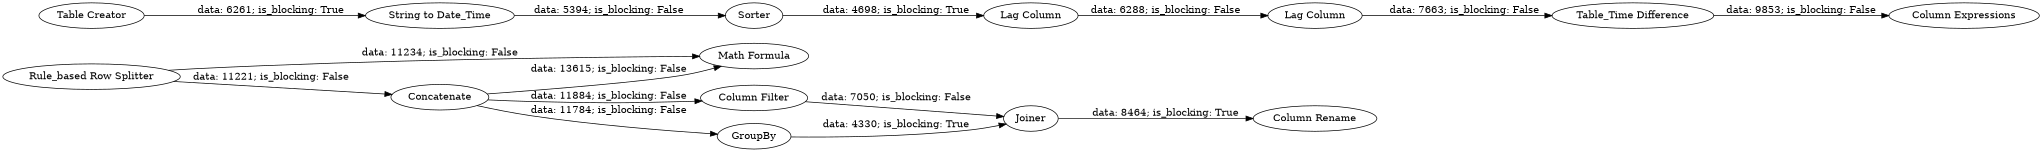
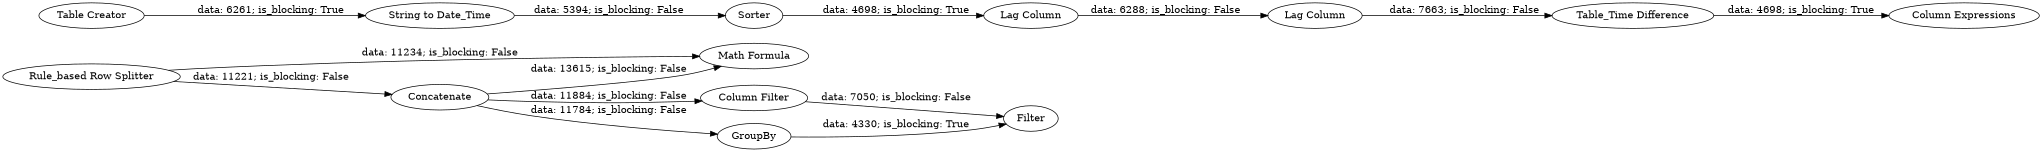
edge "Table_Time Difference" -> "Column Expressions": label "data: 9853; is_blocking: False" -> "data: 4698; is_blocking: True"
node "Joiner": label "Joiner" -> "Filter"
node "Column Rename": removed
